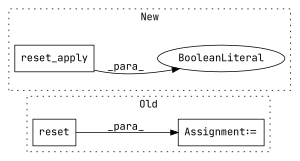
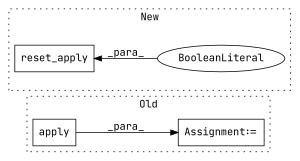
edge "reset_apply" -> "BooleanLiteral": reversed
node "reset": label "reset" -> "apply"
